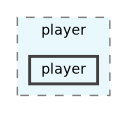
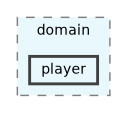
cluster "player": label "player" -> "domain"
